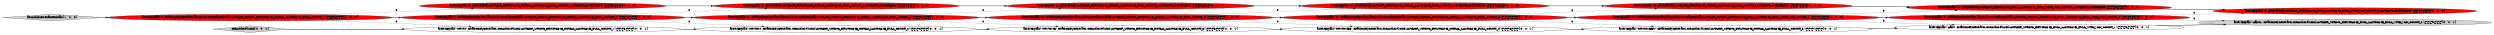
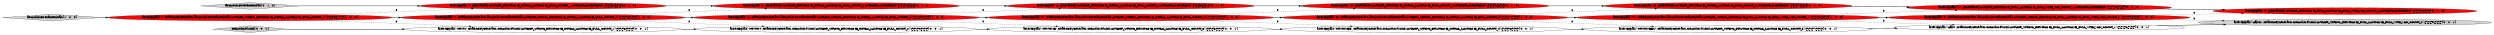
node "lastAuthorForenameInitials['0', '1', '0']": added
